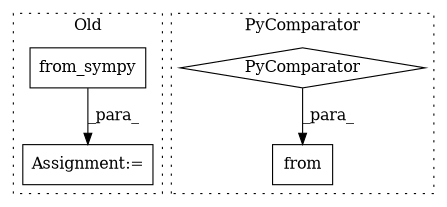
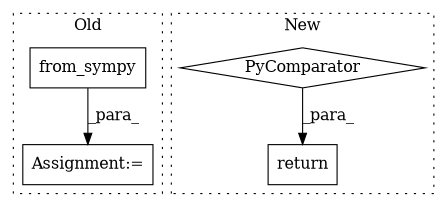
cluster "PyComparator": label "PyComparator" -> "New"
node "from": label "from" -> "return"
